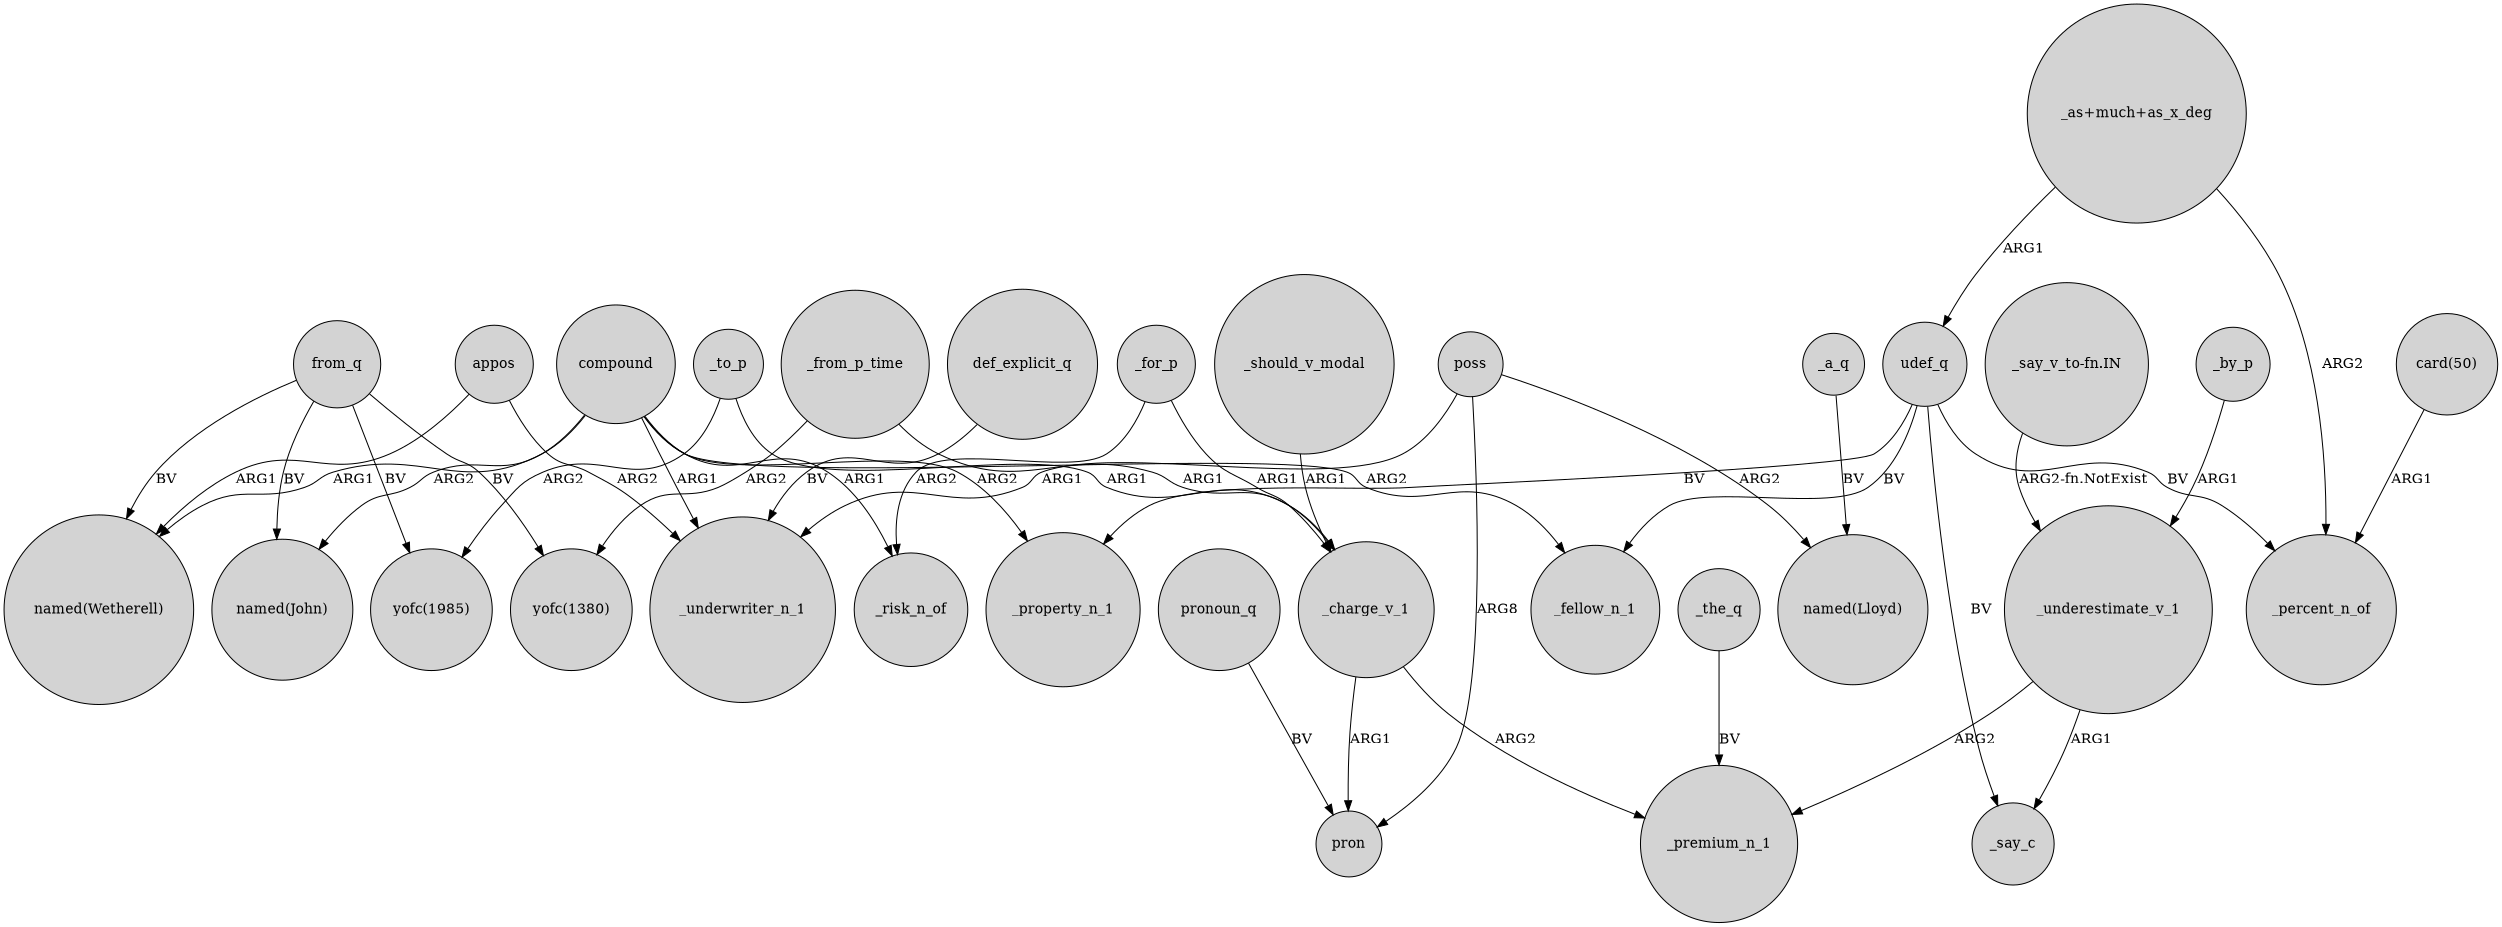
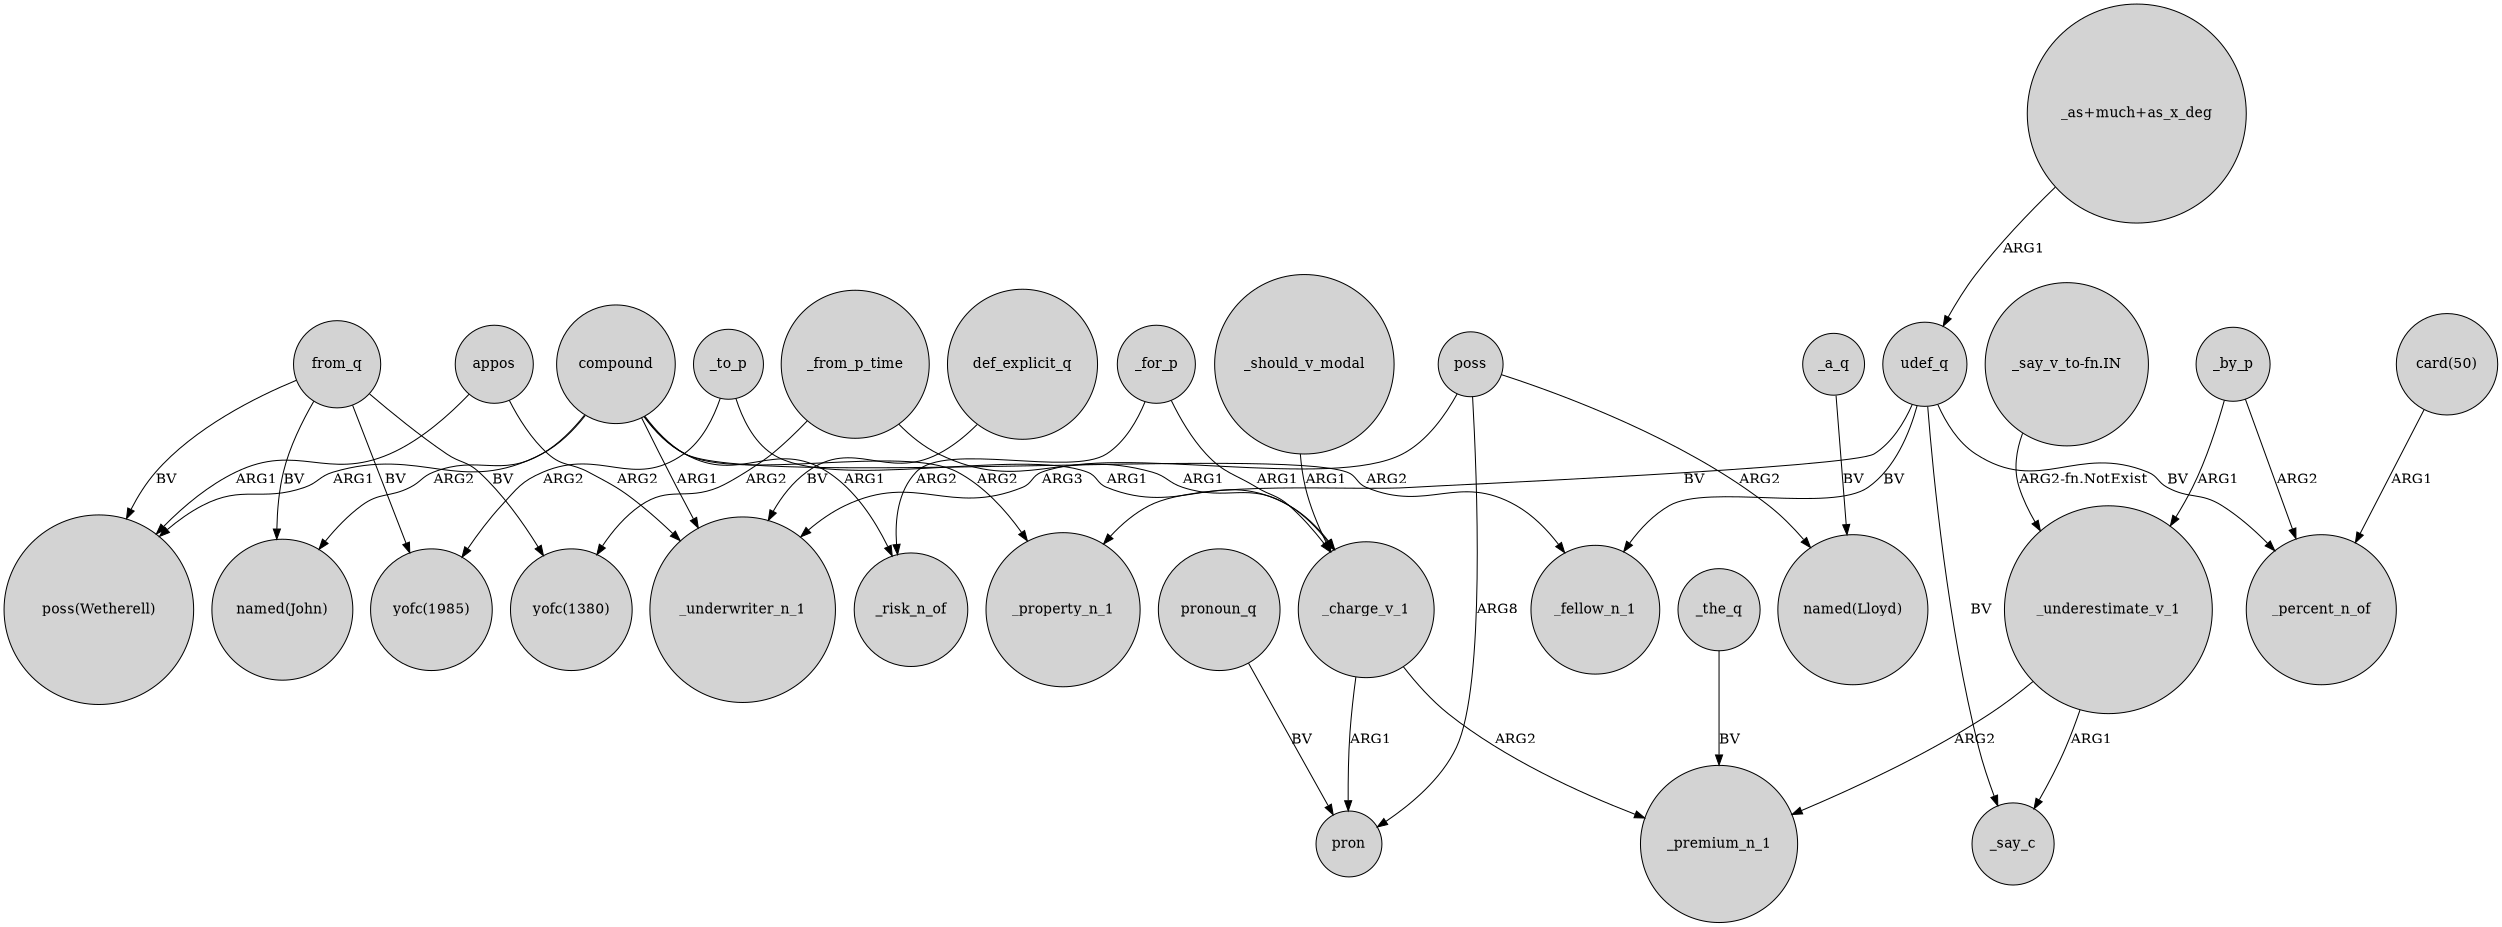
edge "_as+much+as_x_deg" -> "_percent_n_of": now "_by_p" -> "_percent_n_of"
edge "poss" -> "_underwriter_n_1": label "ARG1" -> "ARG3"
node "named(Wetherell)": label "named(Wetherell)" -> "poss(Wetherell)"
